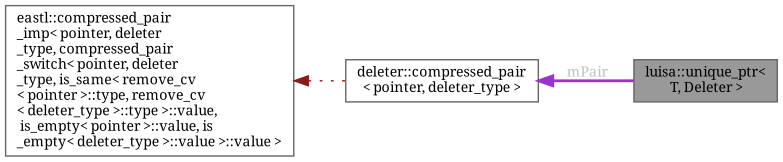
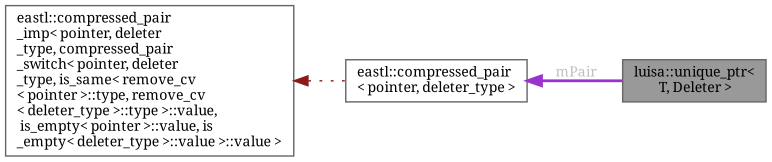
node "deleter::compressed_pair < pointer, deleter_type >": label "deleter::compressed_pair < pointer, deleter_type >" -> "eastl::compressed_pair < pointer, deleter_type >"
